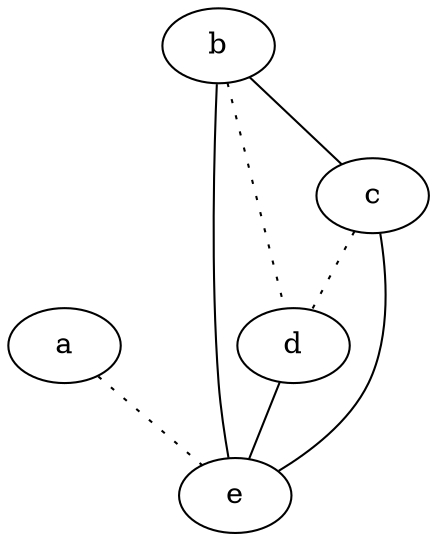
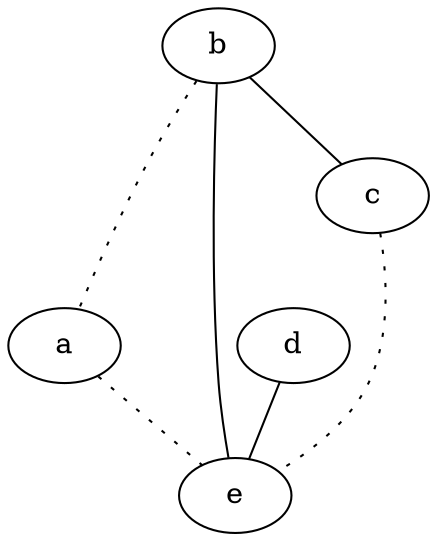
edge "b" -- "d": now "b" -- "a"
edge "c" -- "d": removed
edge "c" -- "e": style solid -> dotted
